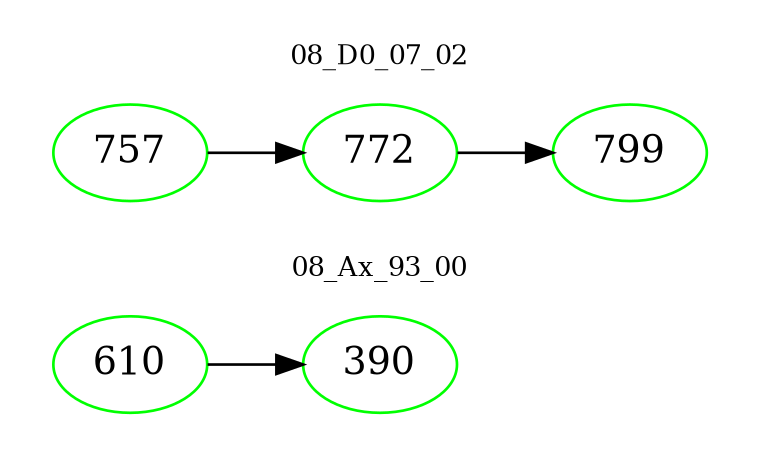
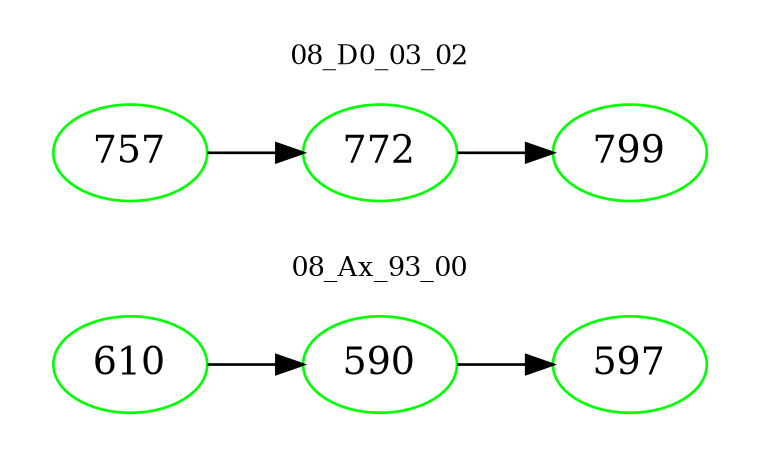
cluster "08_D0_07_02": label "08_D0_07_02" -> "08_D0_03_02"
node "390": label "390" -> "590"
node "597": added
